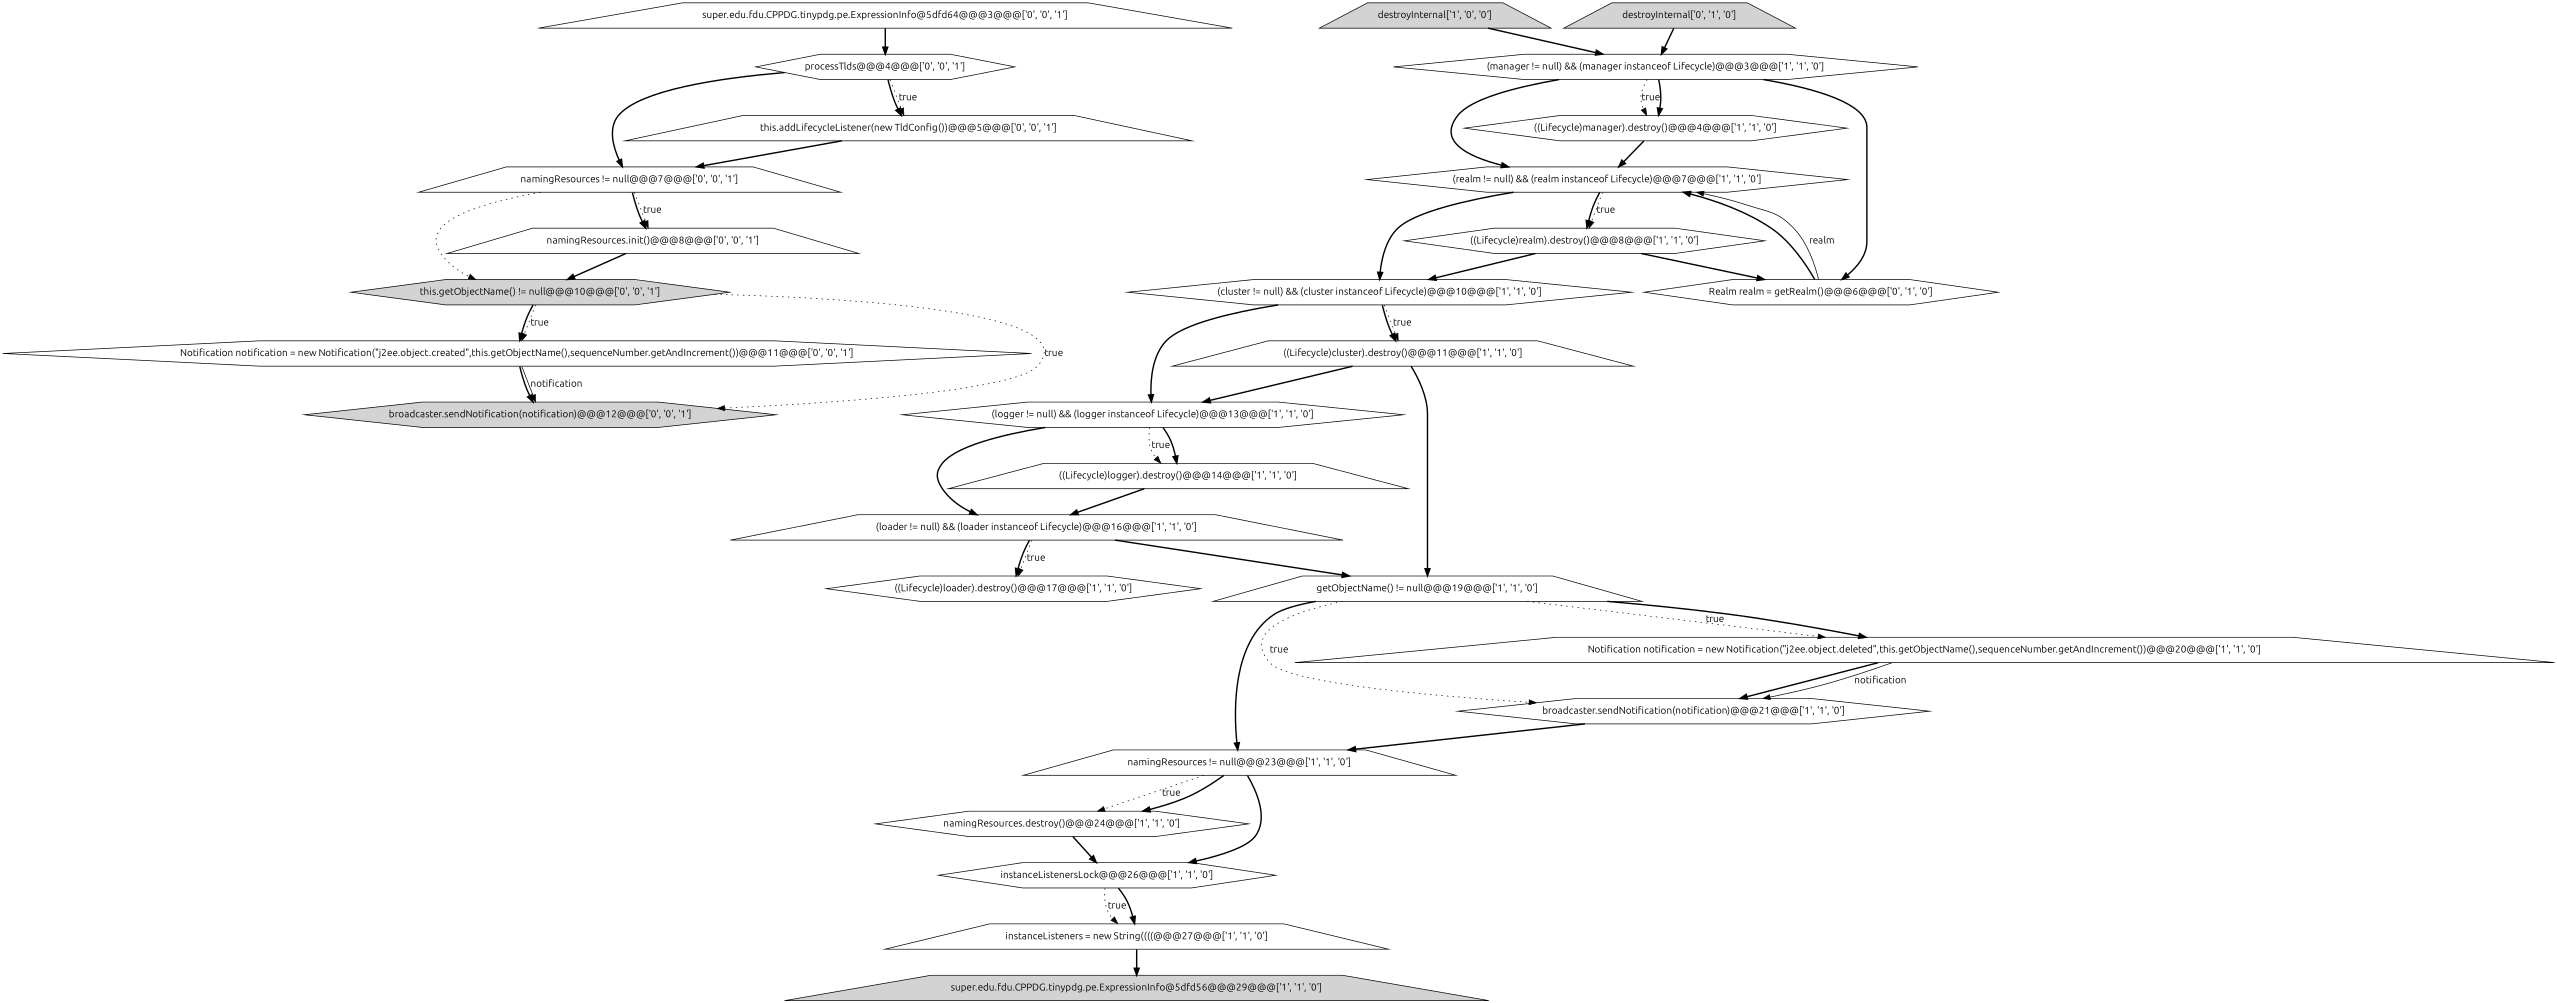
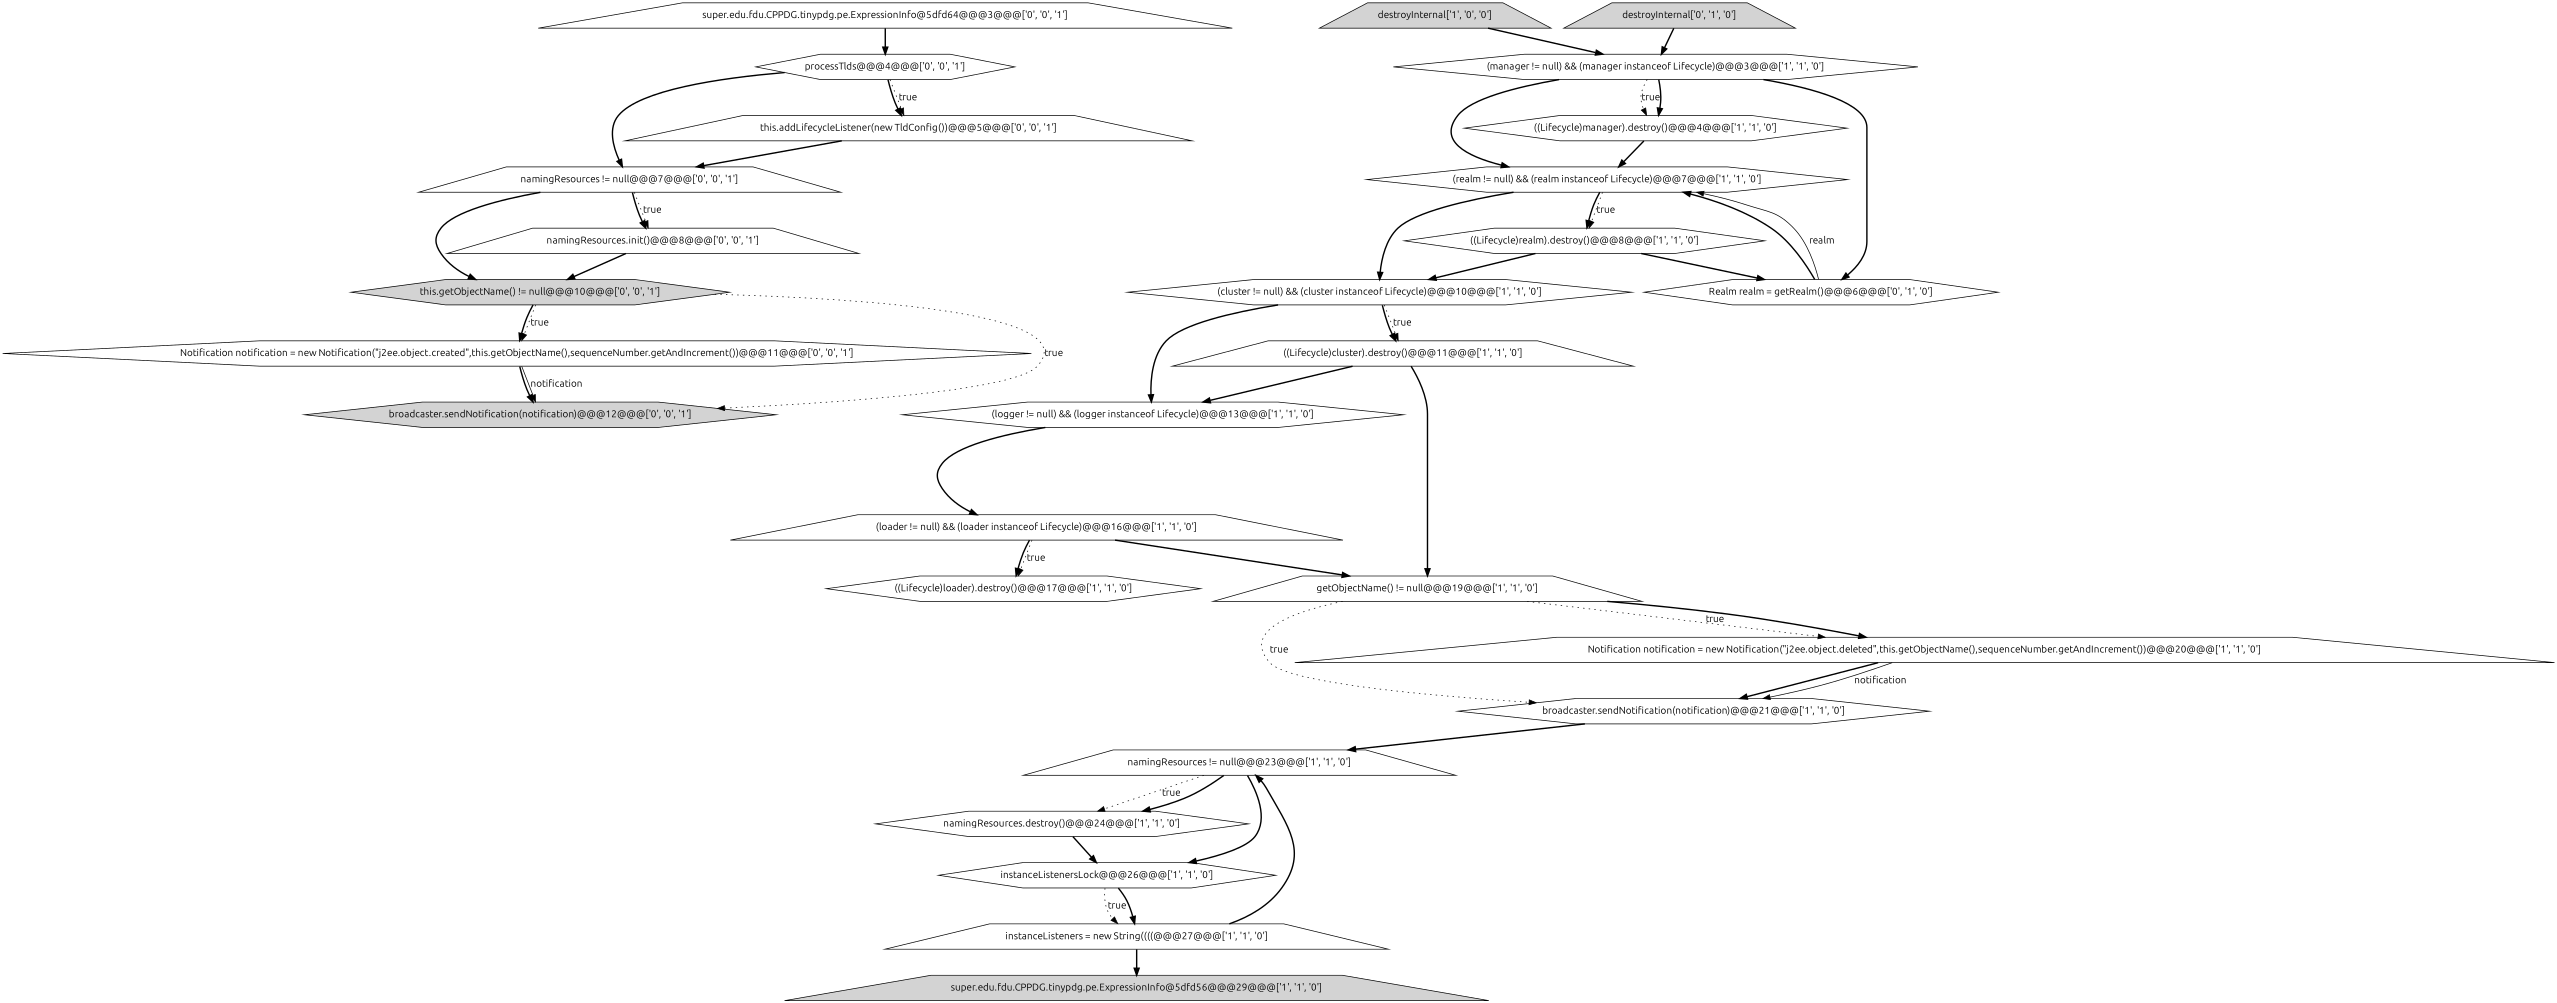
edge "namingResources != null@@@7@@@['0', '0', '1']" -> "this.getObjectName() != null@@@10@@@['0', '0', '1']": style dotted -> bold
node "((Lifecycle)logger).destroy()@@@14@@@['1', '1', '0']": removed
edge "getObjectName() != null@@@19@@@['1', '1', '0']" -> "namingResources != null@@@23@@@['1', '1', '0']": now "instanceListeners = new String((((@@@27@@@['1', '1', '0']" -> "namingResources != null@@@23@@@['1', '1', '0']"
